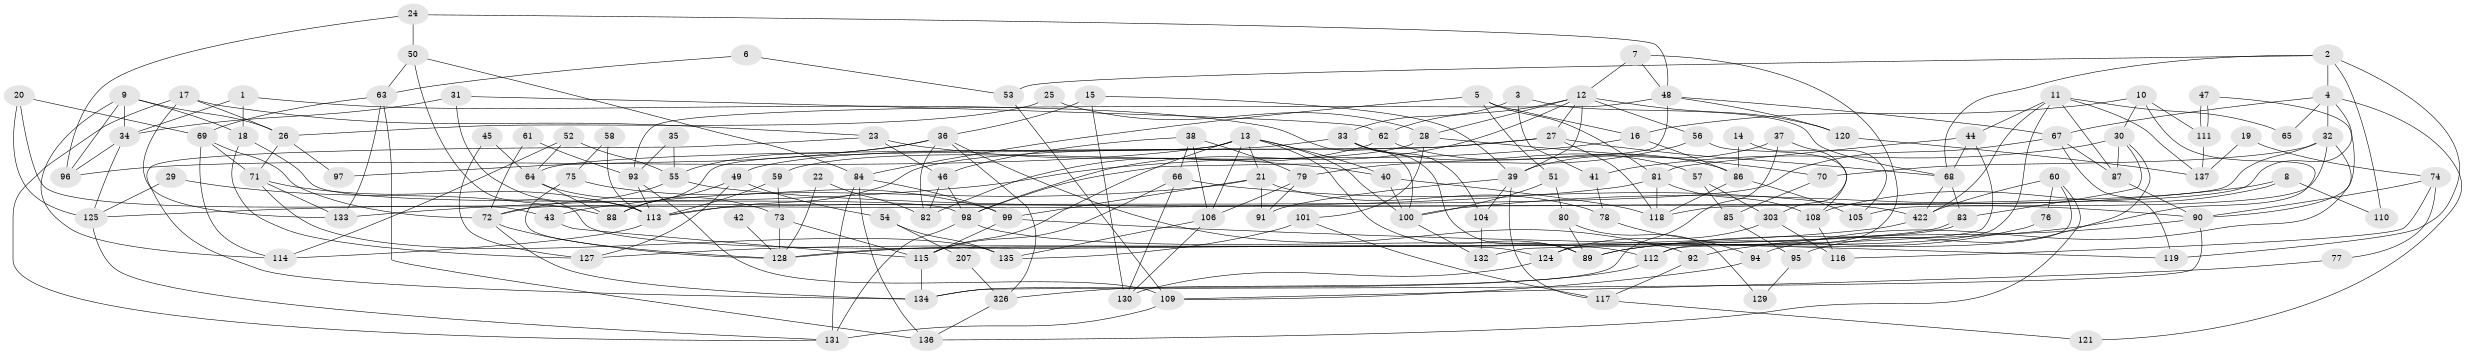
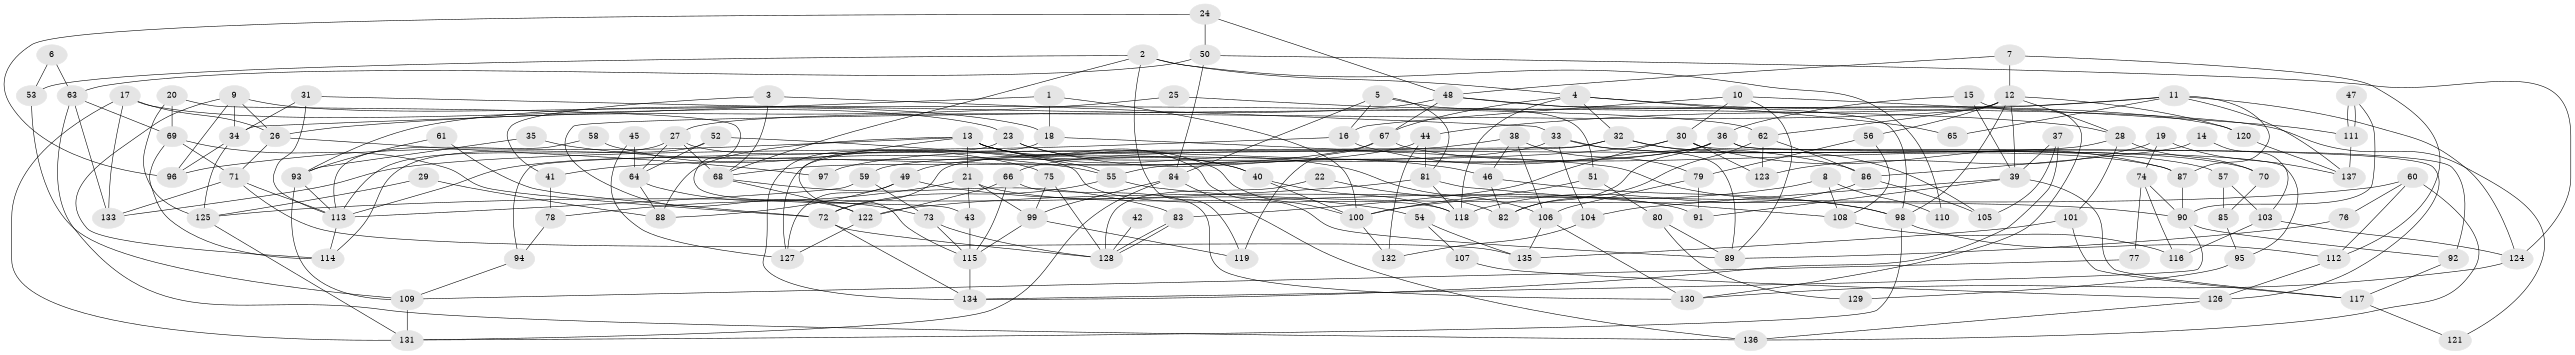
node "123": added
node "303": label "303" -> "103"
node "422": label "422" -> "122"
node "207": label "207" -> "107"
node "326": label "326" -> "126"
